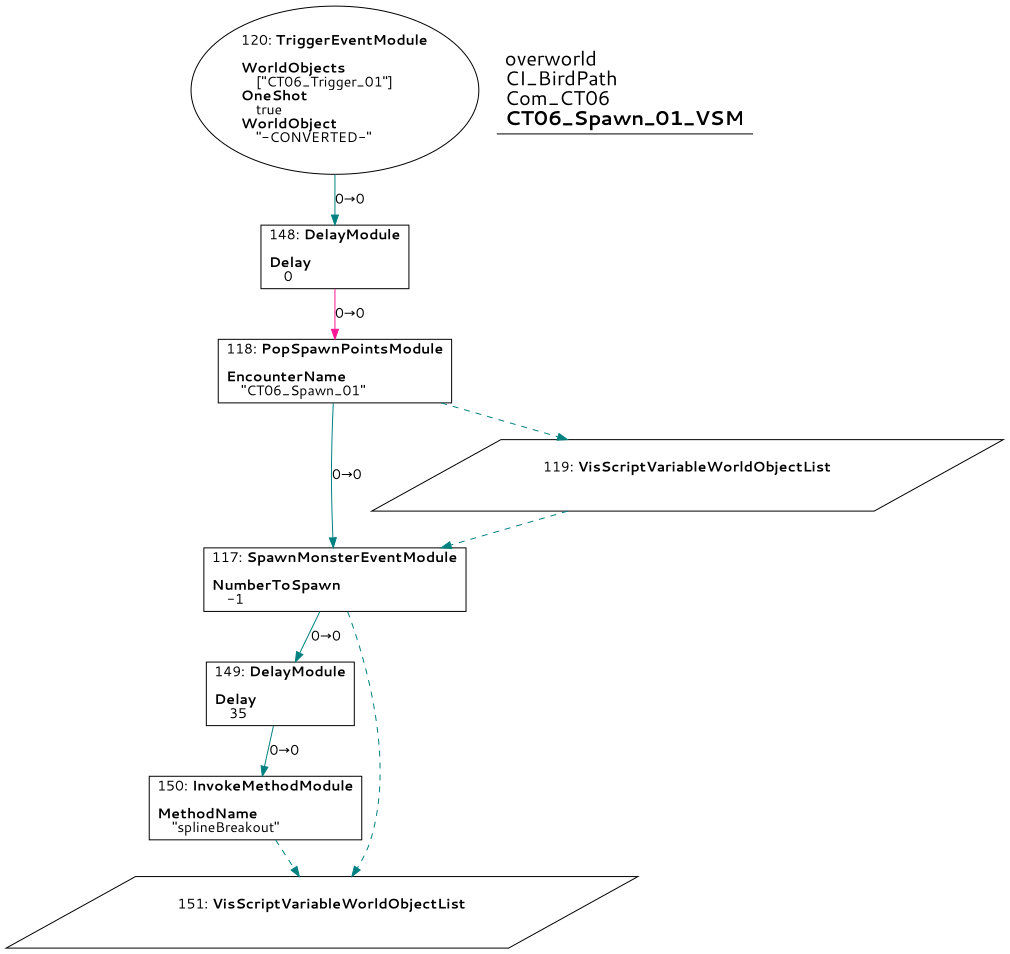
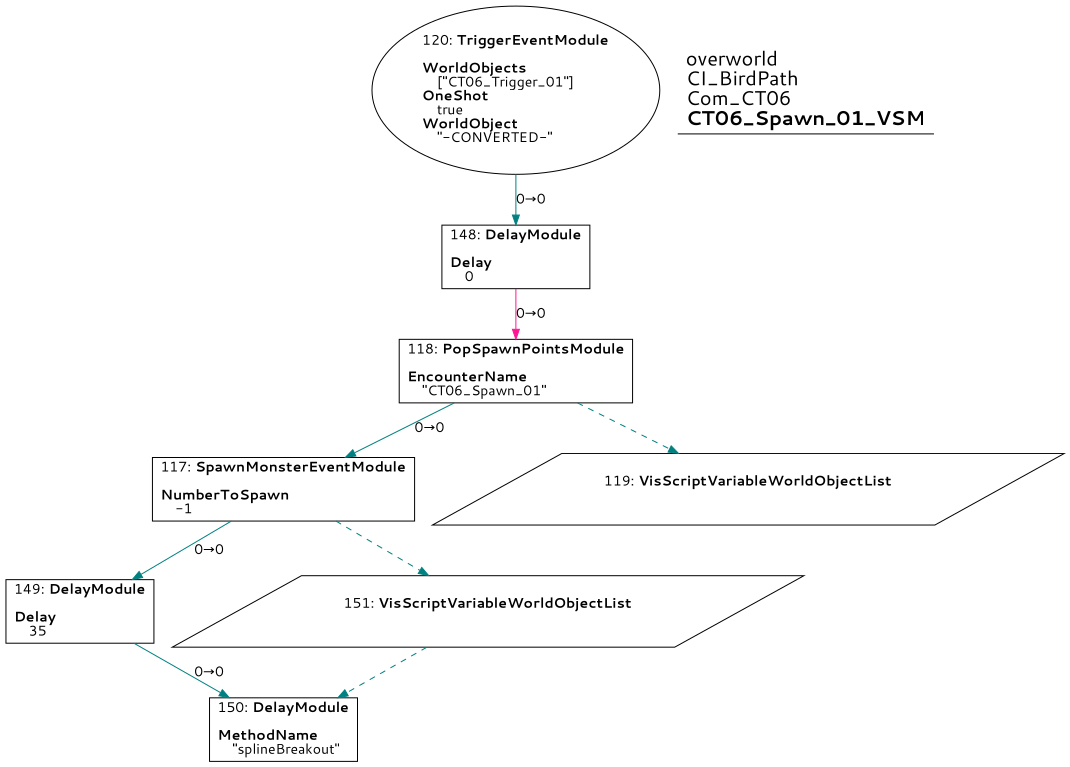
edge "119:" -> "117:": removed
node "150:": text "InvokeMethodModule" -> "DelayModule"
edge "150:" -> "151:": reversed
